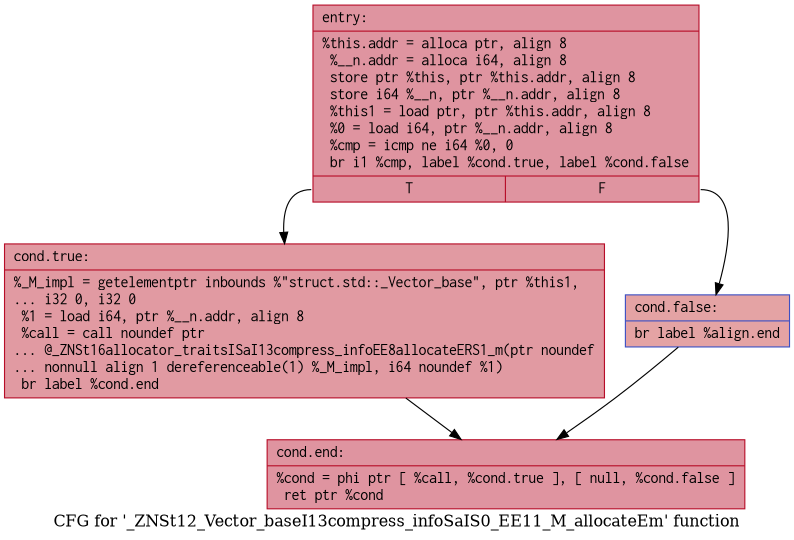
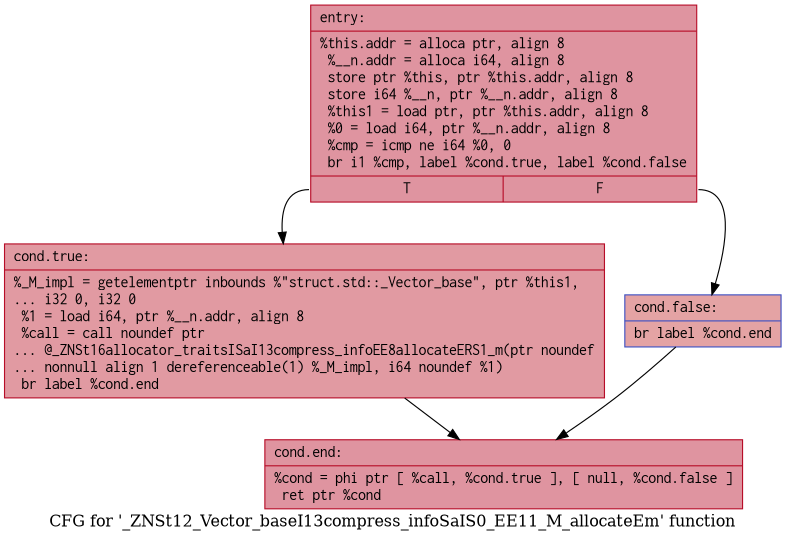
node "cond.false:": text "br label %align.end" -> "br label %cond.end"
